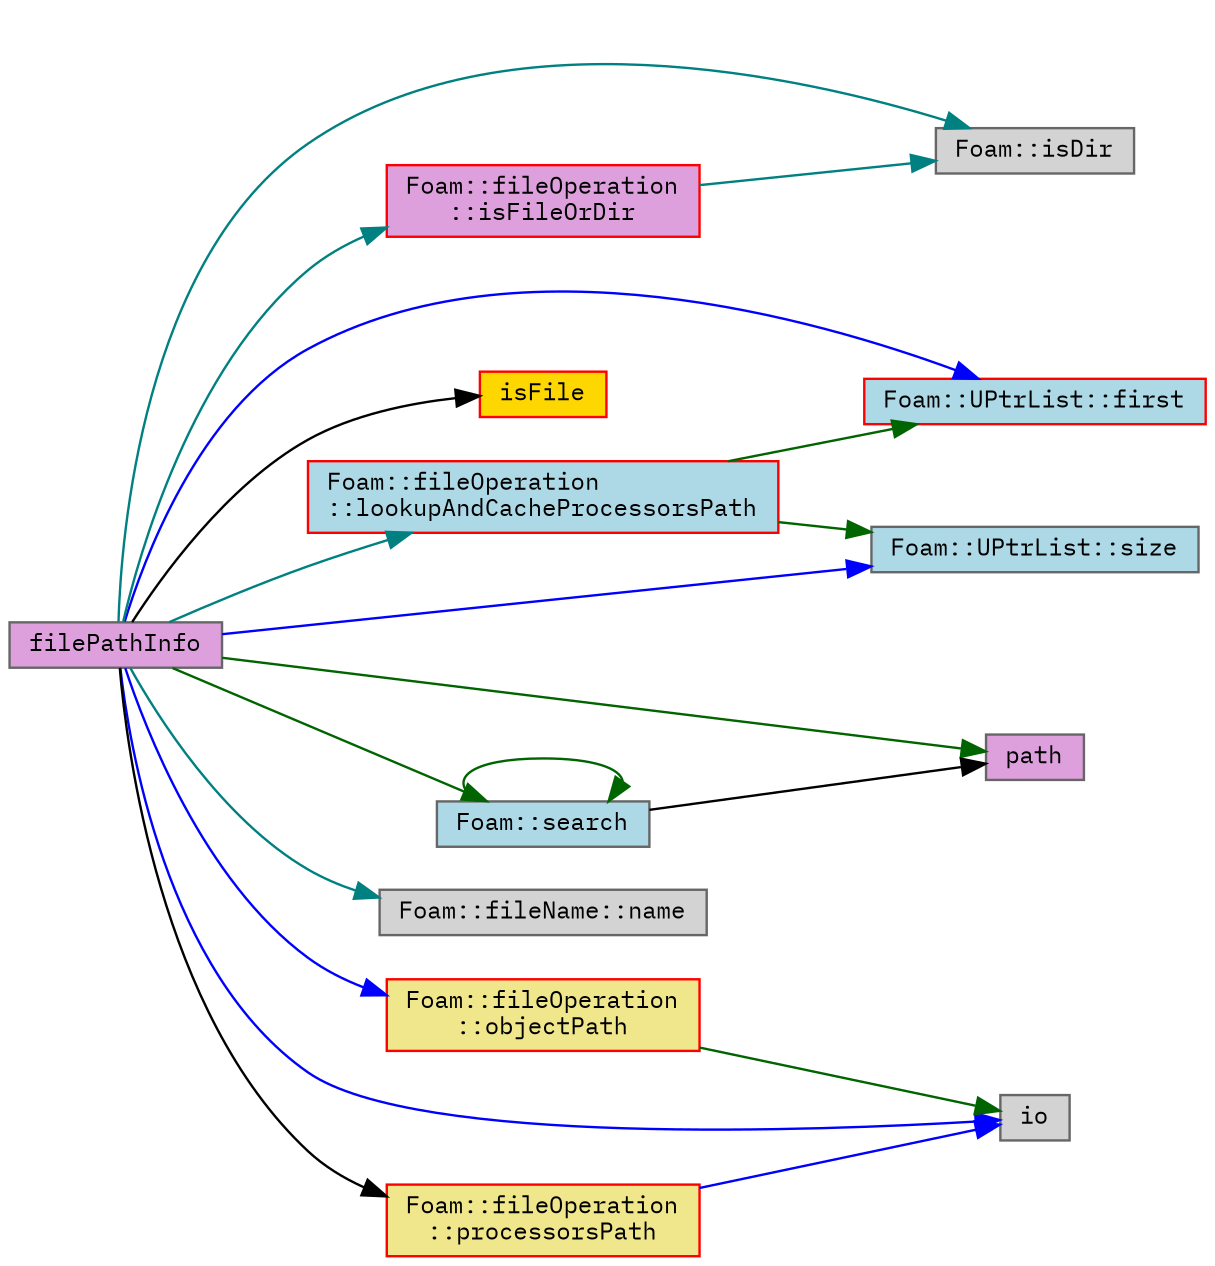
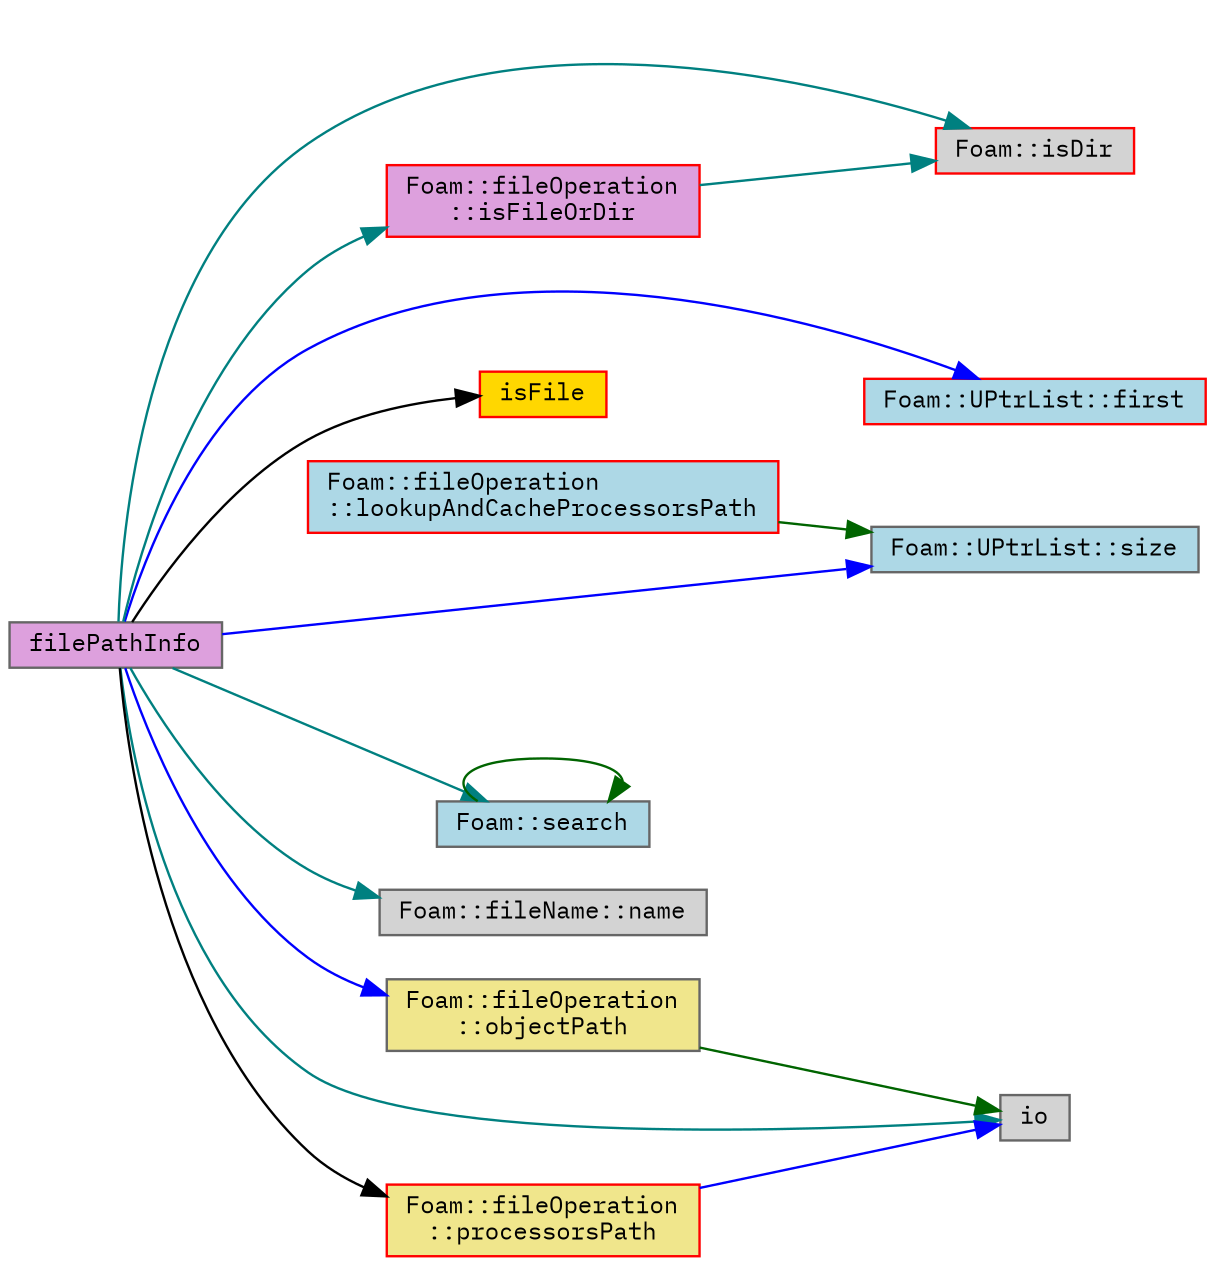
node "Foam::isDir": color grey40 -> red
edge "Foam::fileOperation ::lookupAndCacheProcessorsPath" -> "Foam::UPtrList::first": removed
edge "filePathInfo" -> "Foam::fileOperation ::lookupAndCacheProcessorsPath": removed
edge "filePathInfo" -> "Foam::search": color darkgreen -> teal
node "path": removed
node "Foam::fileOperation ::objectPath": color red -> grey40
edge "filePathInfo" -> "io": color blue -> teal
